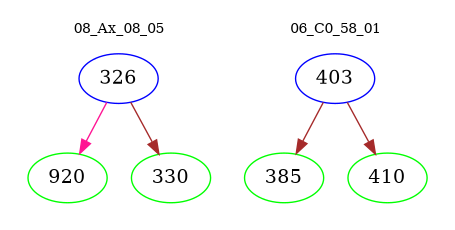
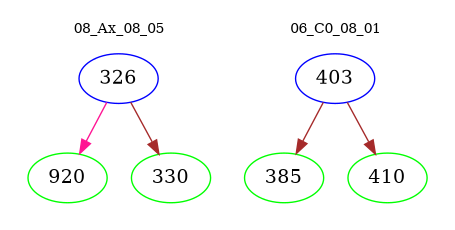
cluster "06_C0_58_01": label "06_C0_58_01" -> "06_C0_08_01"
